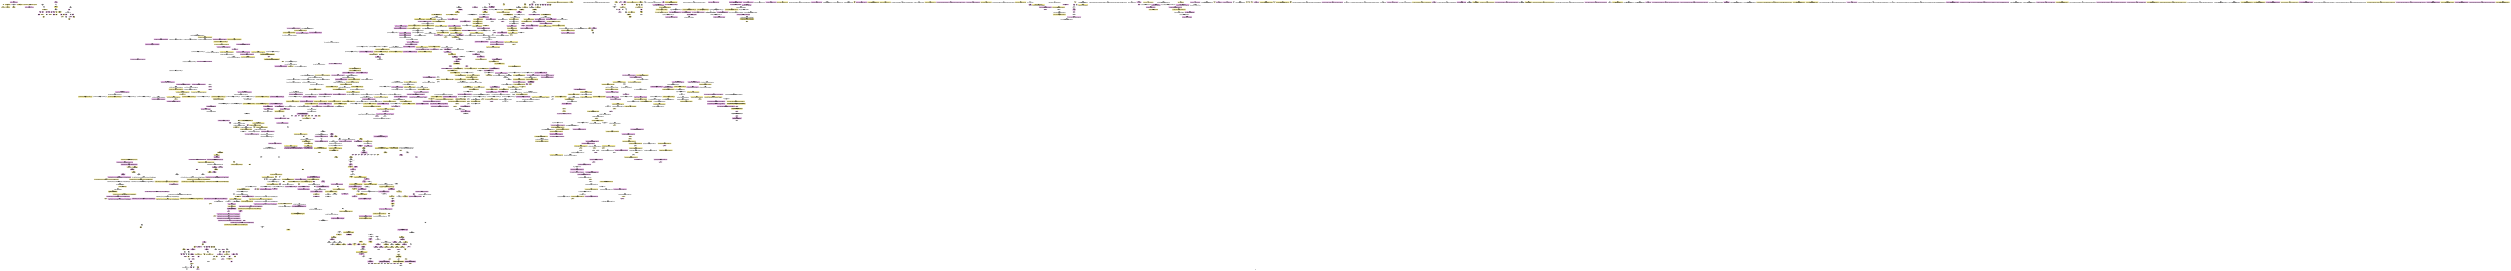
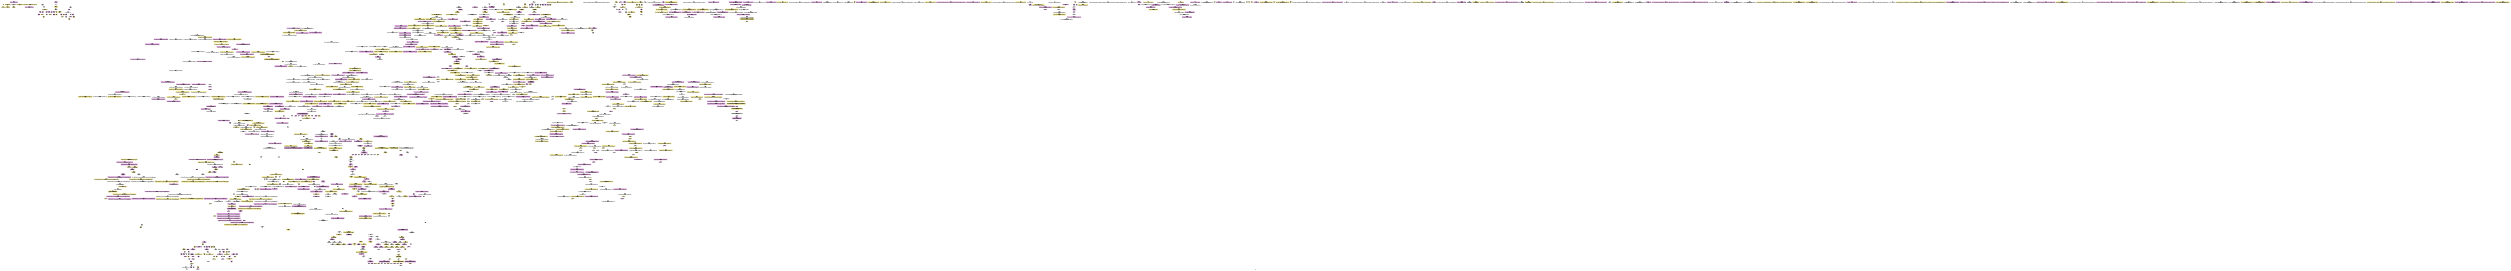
node "NodeID: 192": fillcolor white -> khaki
